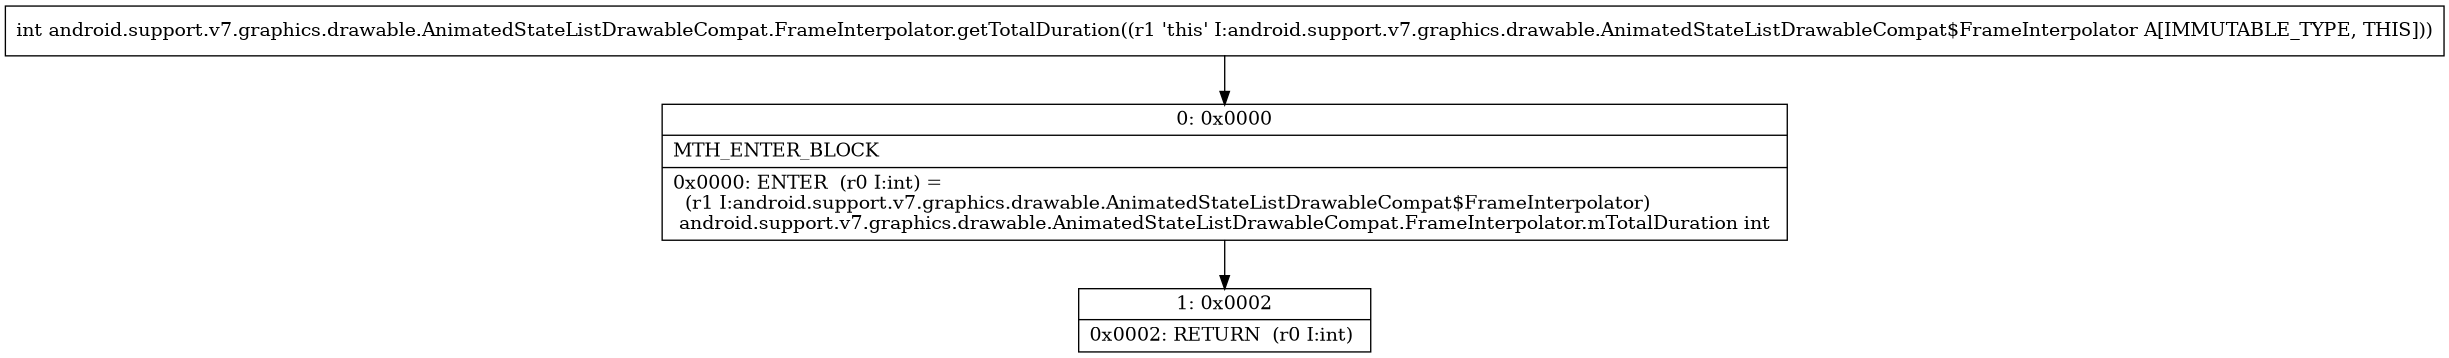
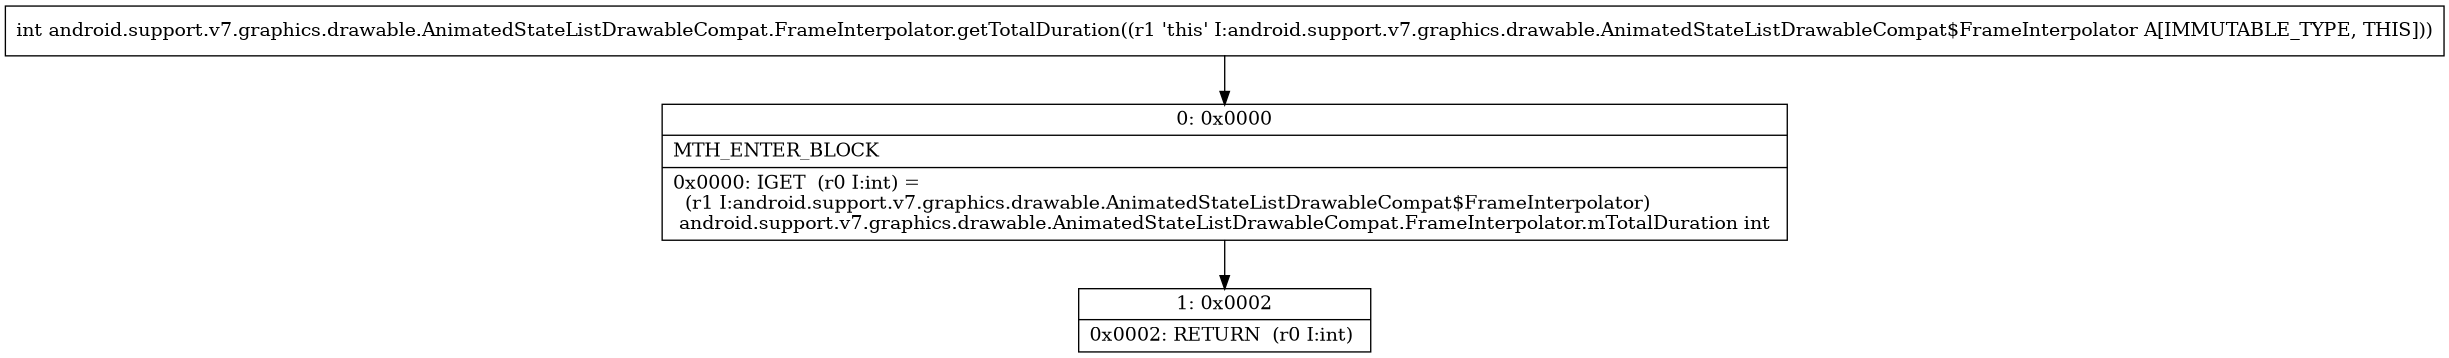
node "0: 0x0000": text "0x0000: ENTER  (r0 I:int) =" -> "0x0000: IGET  (r0 I:int) ="
